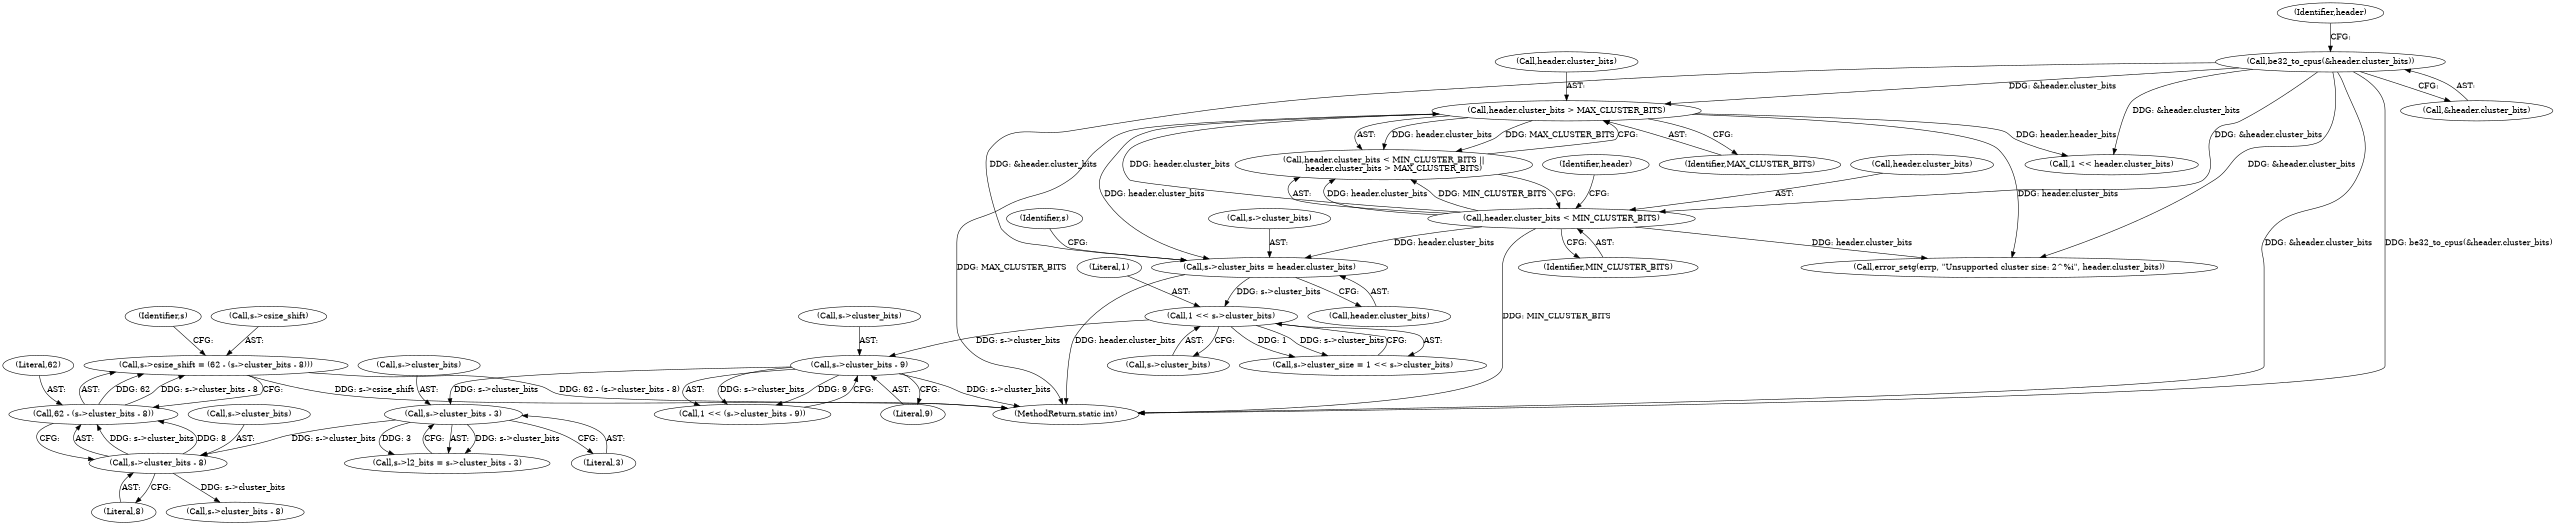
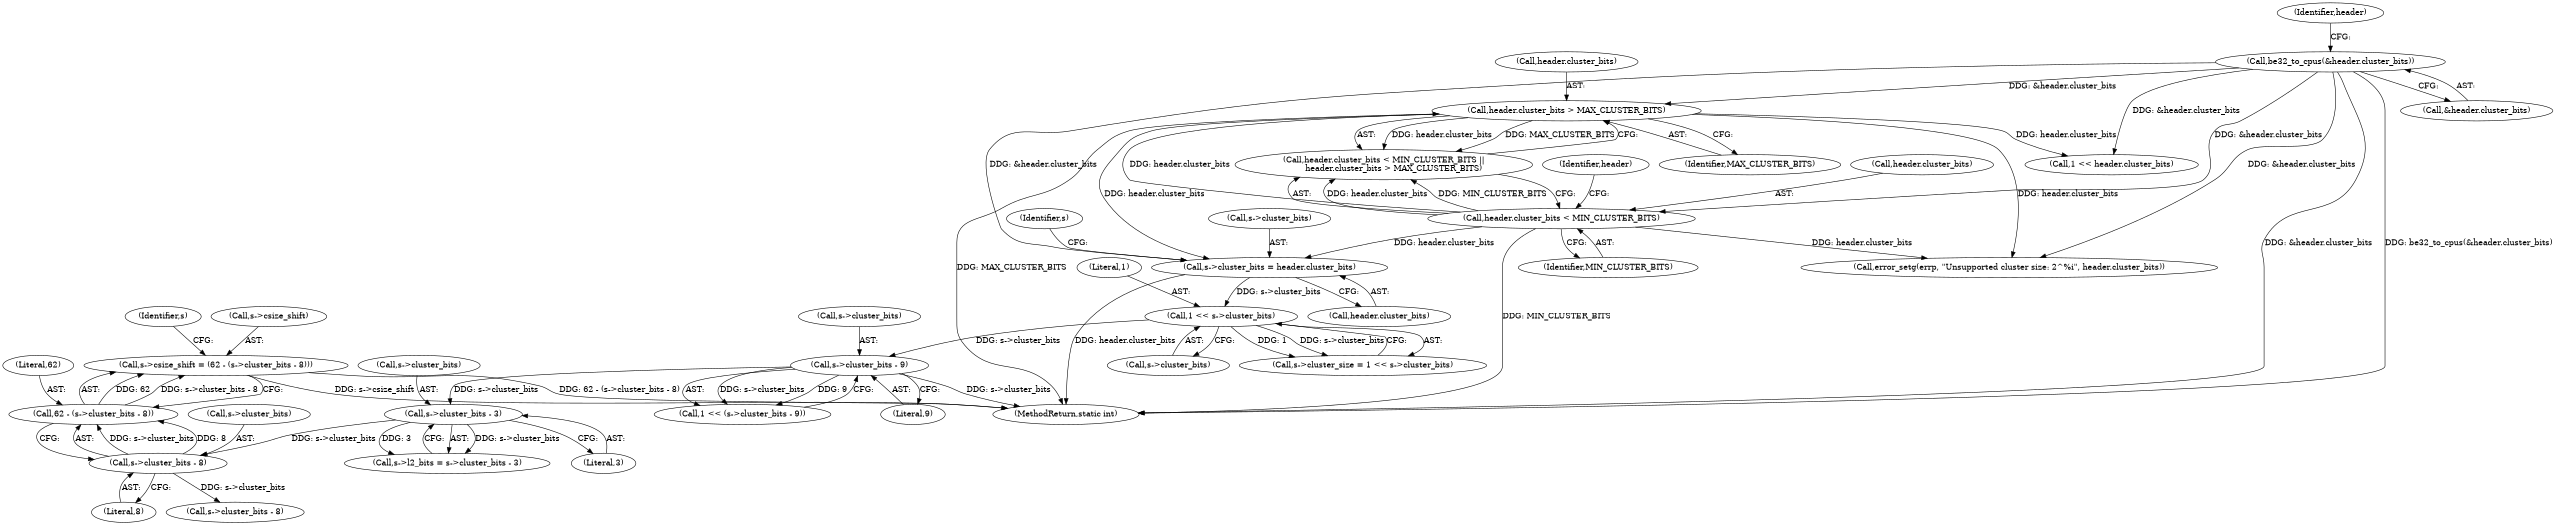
edge "(Call,header.cluster_bits > MAX_CLUSTER_BITS)" -> "(Call,1 << header.cluster_bits)": label "DDG: header.header_bits" -> "DDG: header.cluster_bits"
